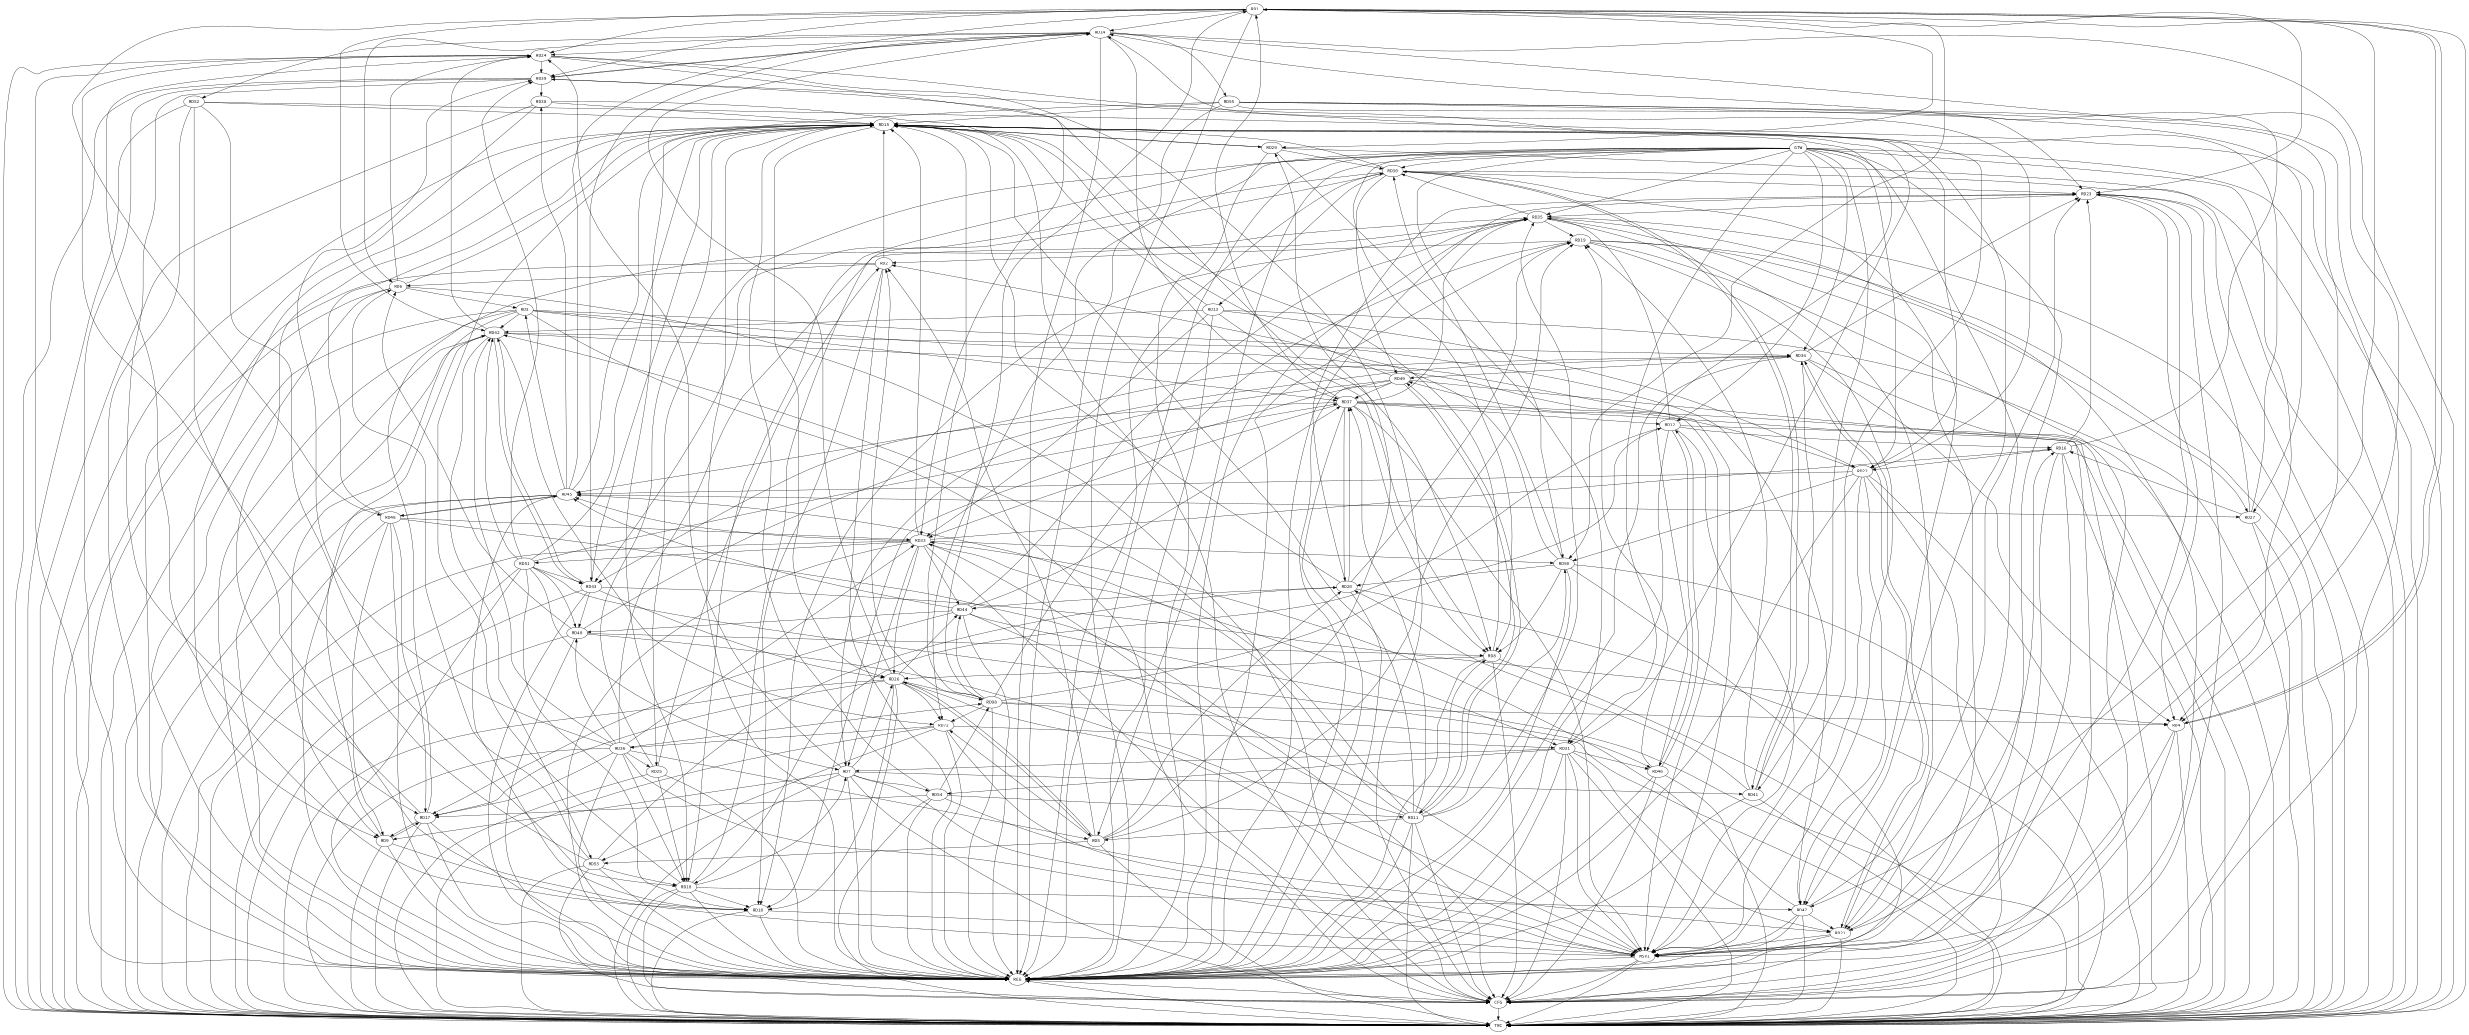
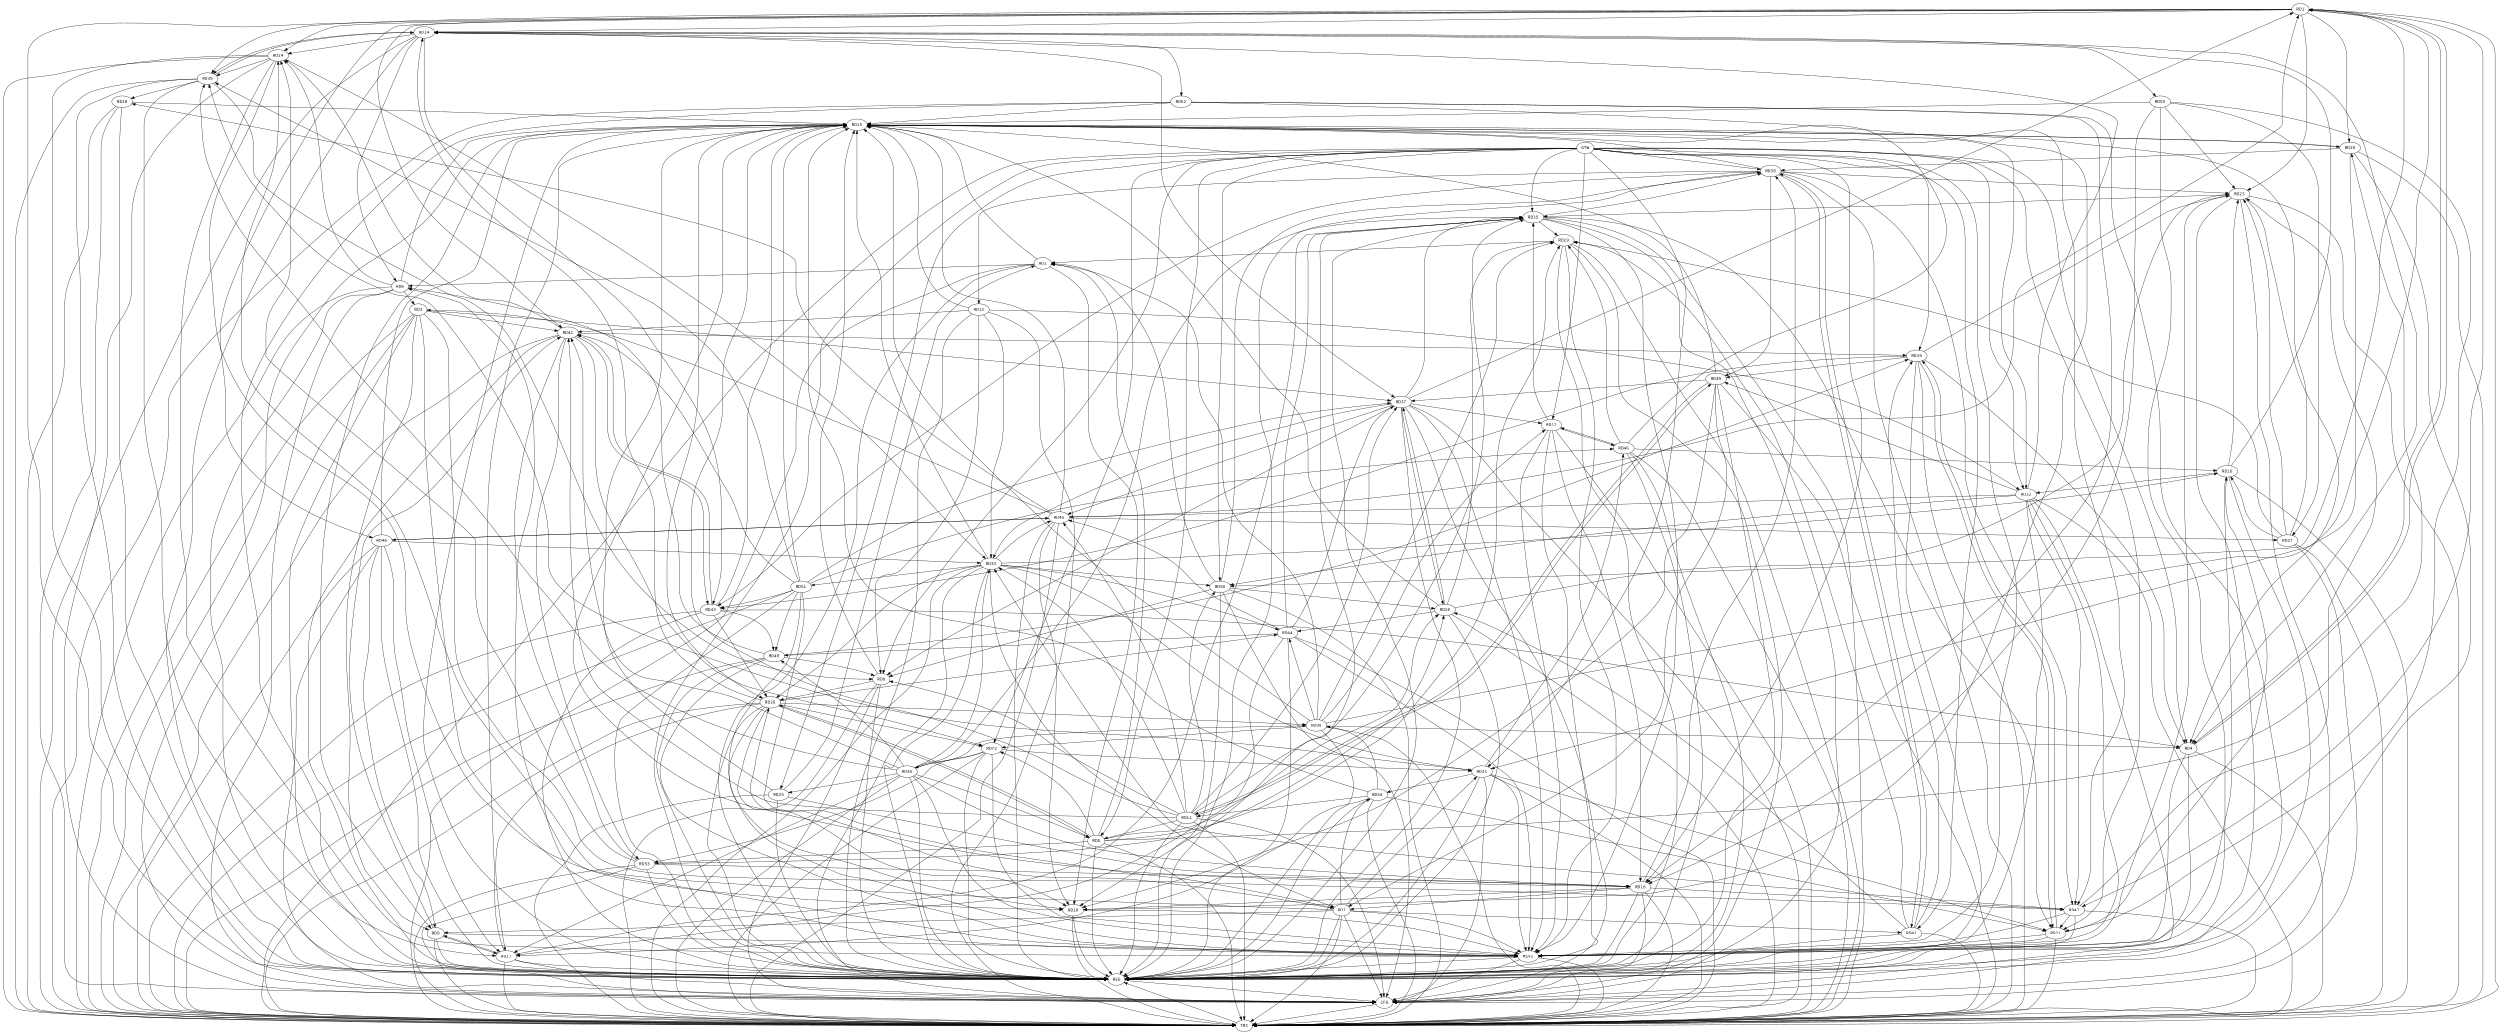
edge "RD19" -> "RD27": reversed
edge "RD55" -> "TRC": removed
edge "RD12" -> "RD16": now "RD46" -> "RD16"
edge "RD31" -> "RD7": reversed
edge "RD5" -> "REG": added
